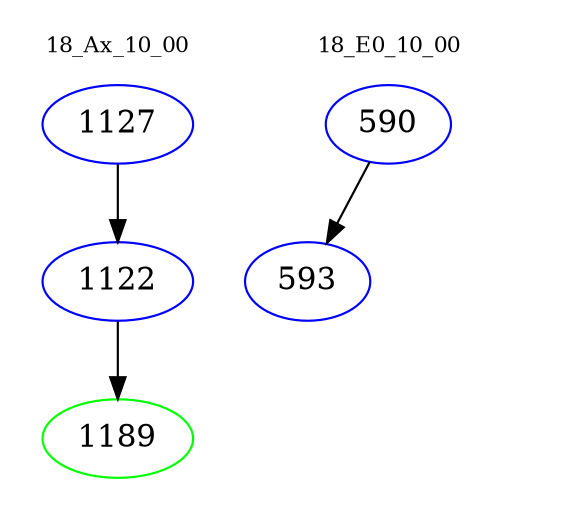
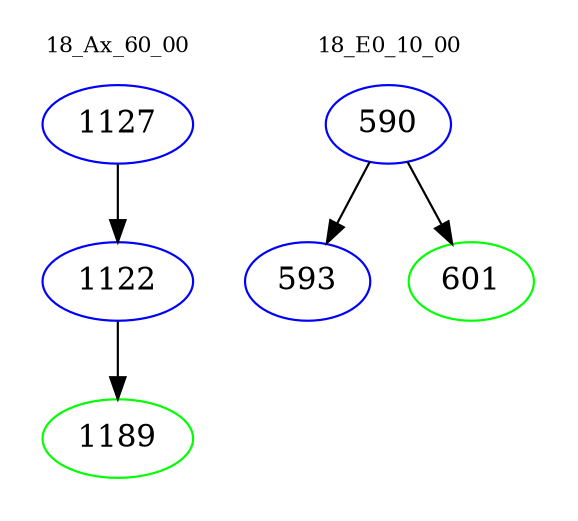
cluster "18_Ax_10_00": label "18_Ax_10_00" -> "18_Ax_60_00"
node "601": added
